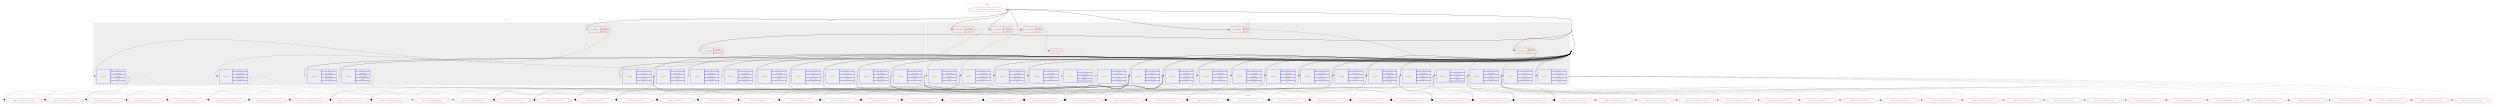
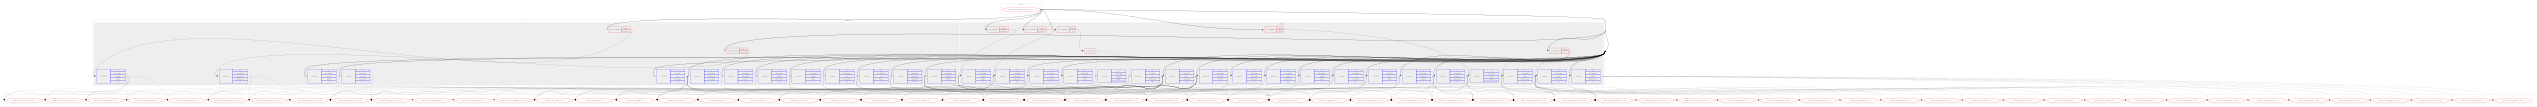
node "portage://dev-haskell/haddock-2.14.3.0.7.8.3": added
